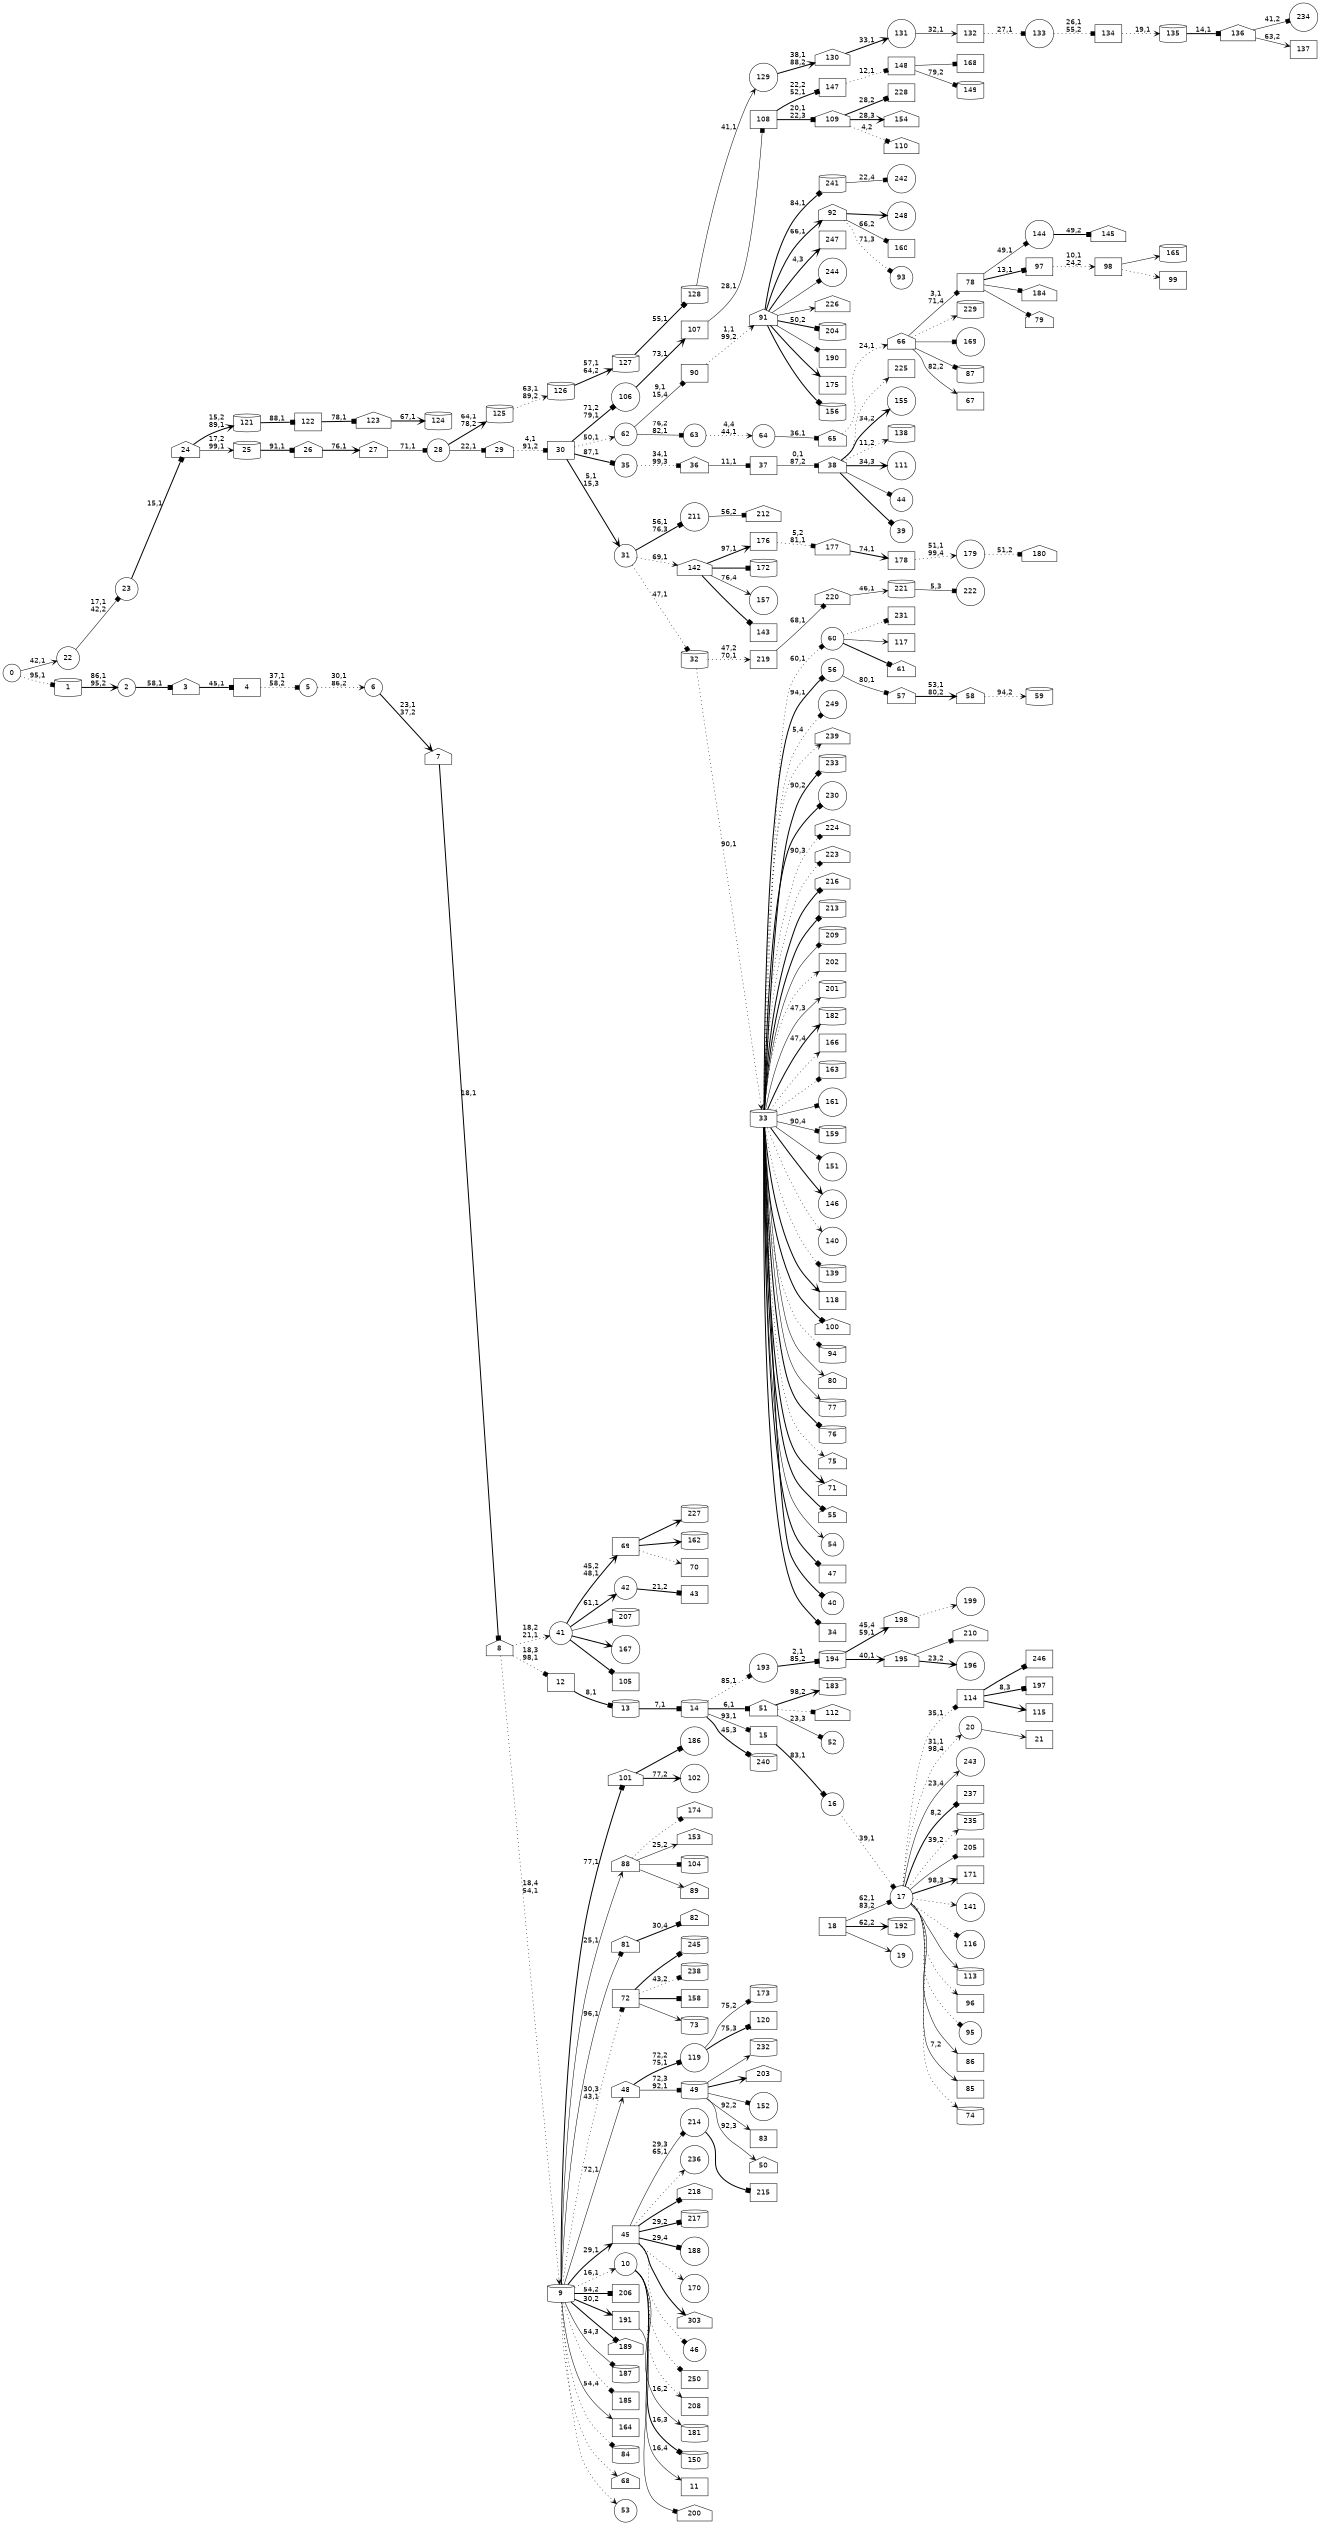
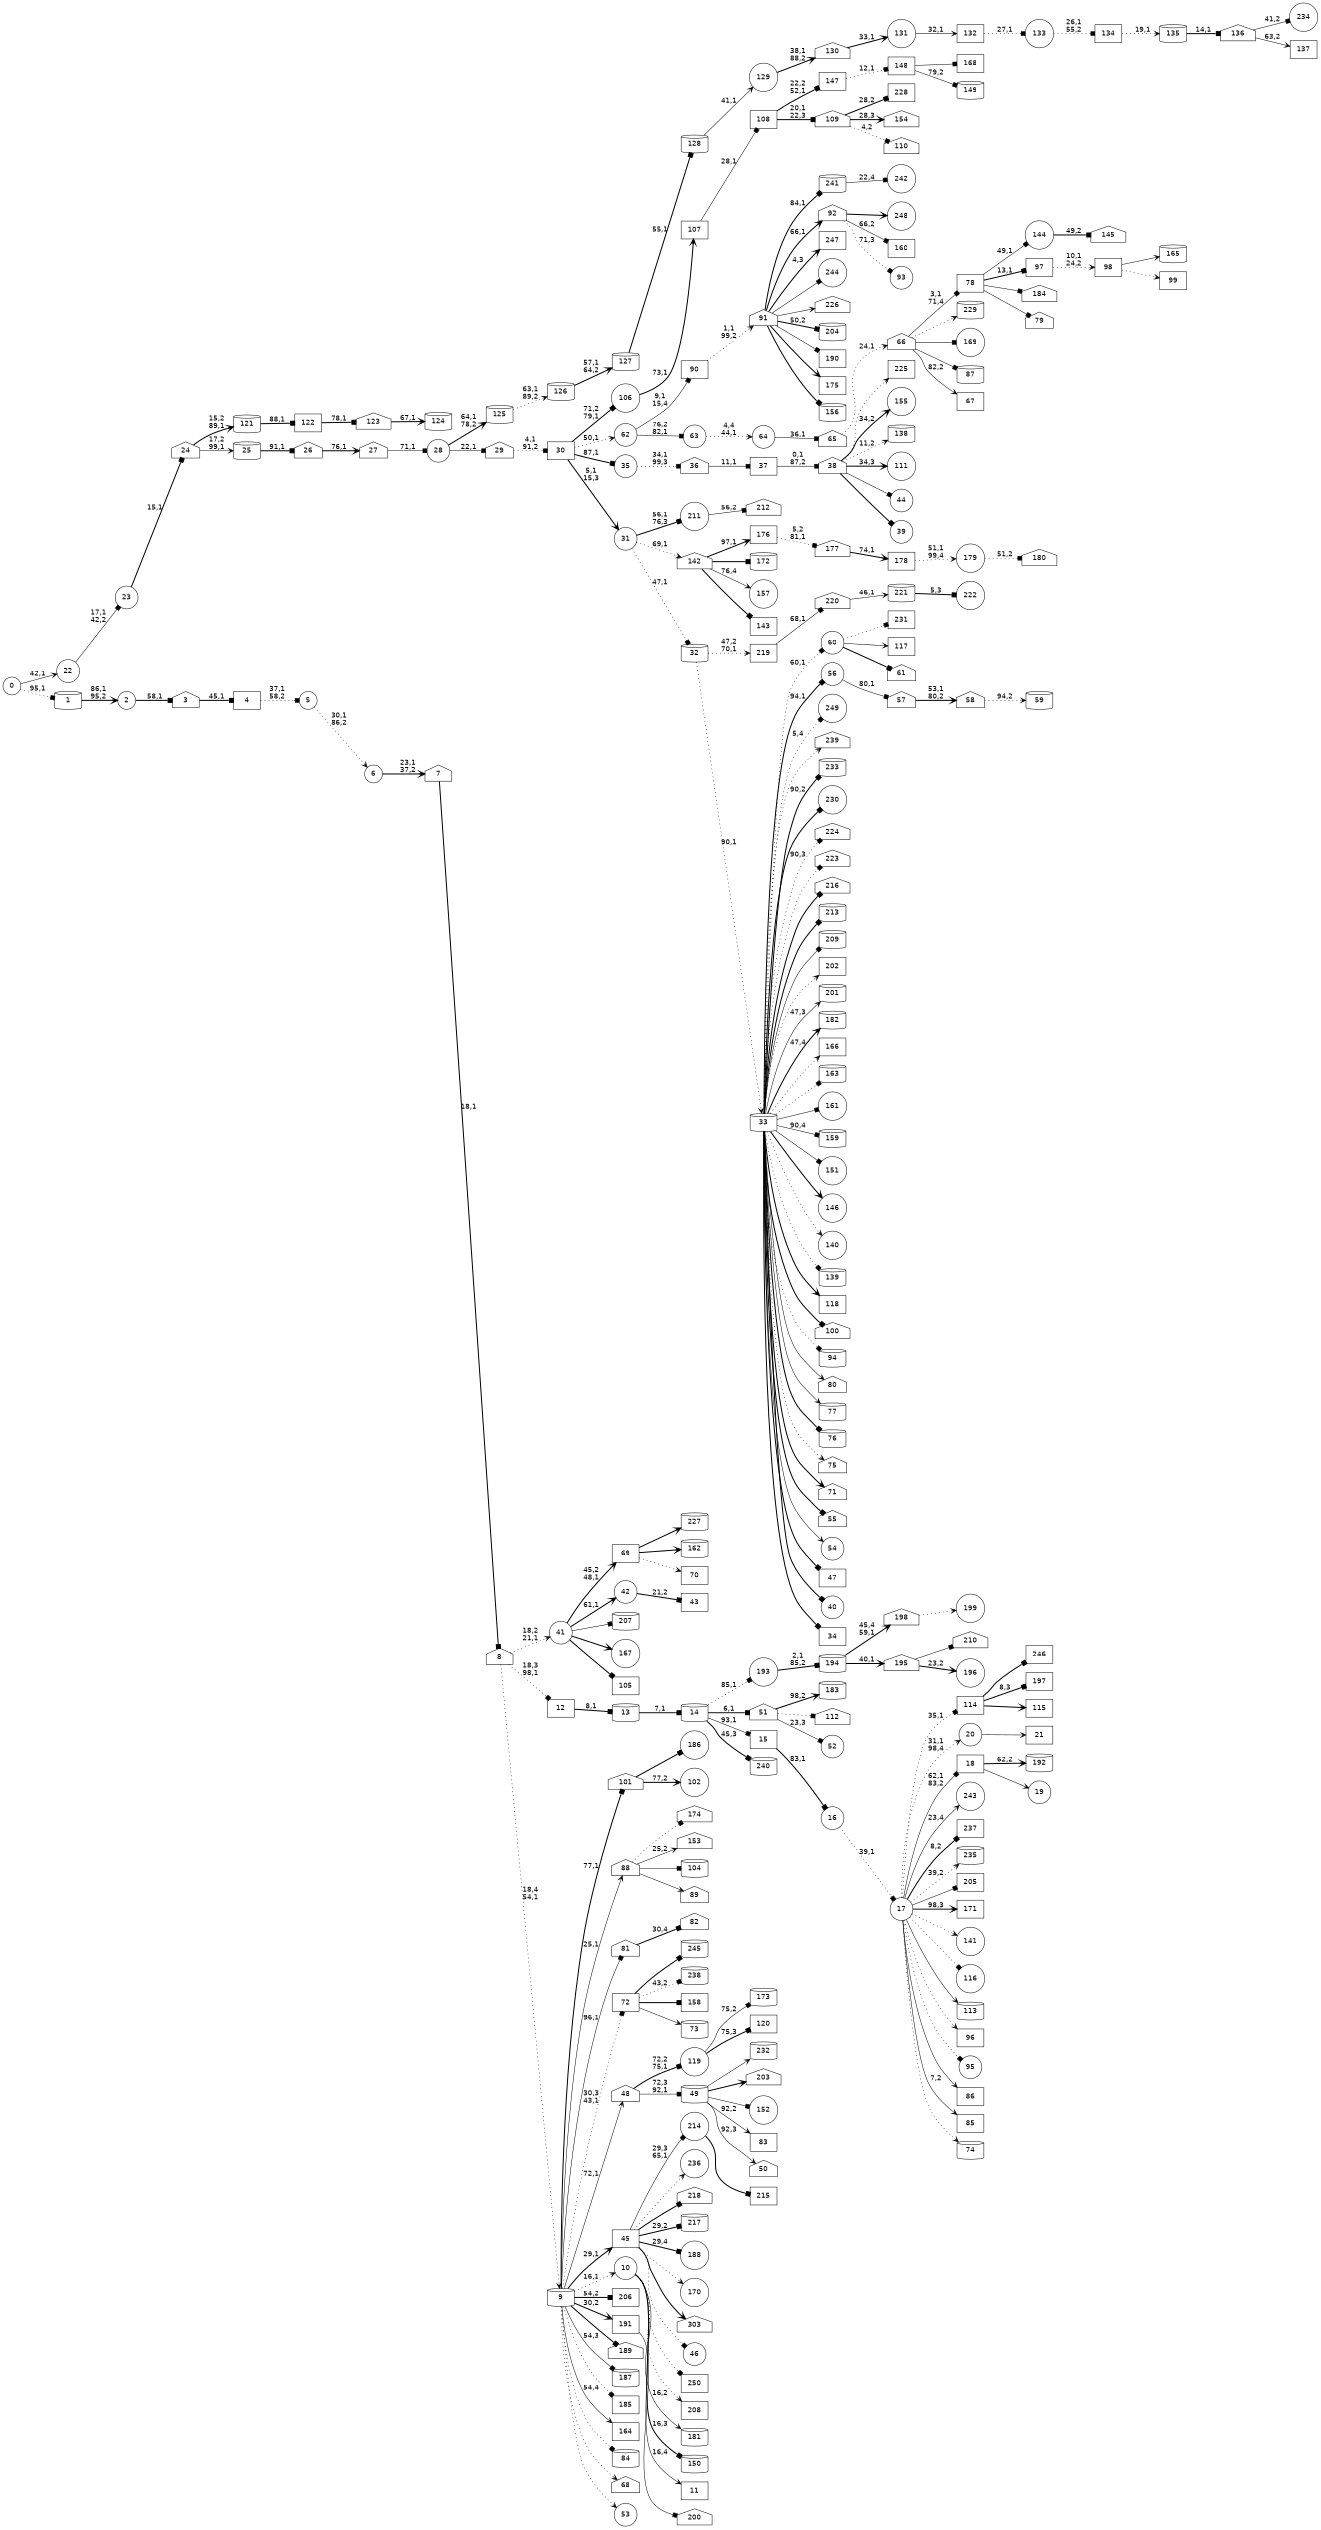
edge "221" -> "222": style solid -> bold
edge "18" -> "17": reversed
